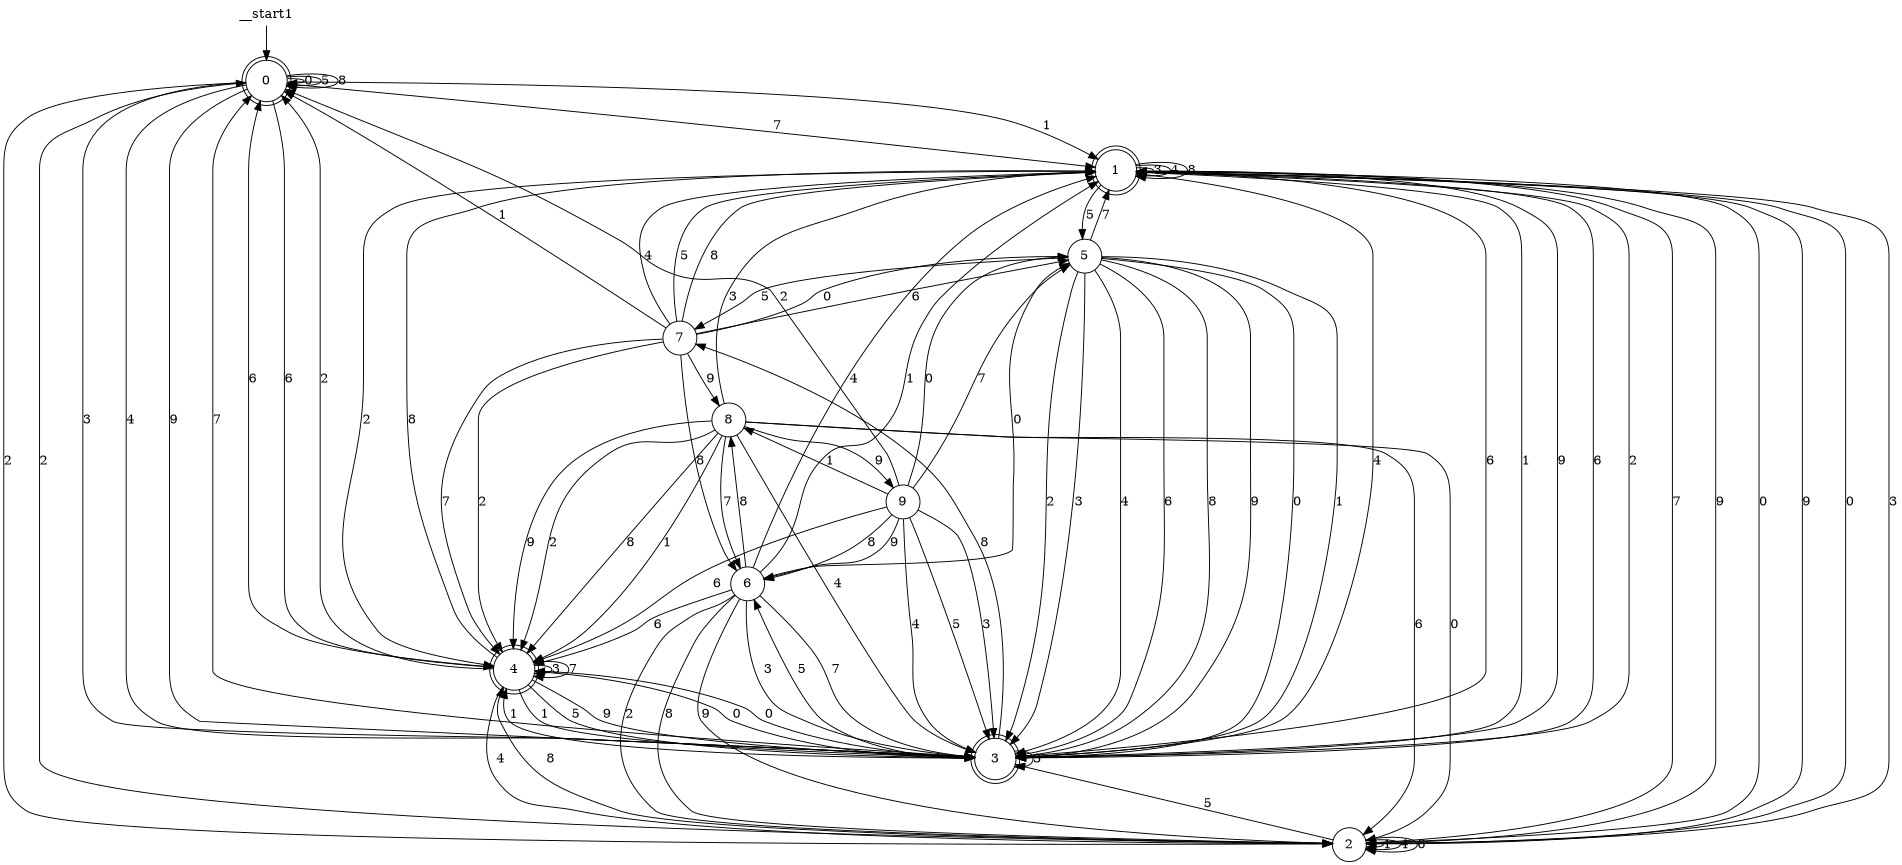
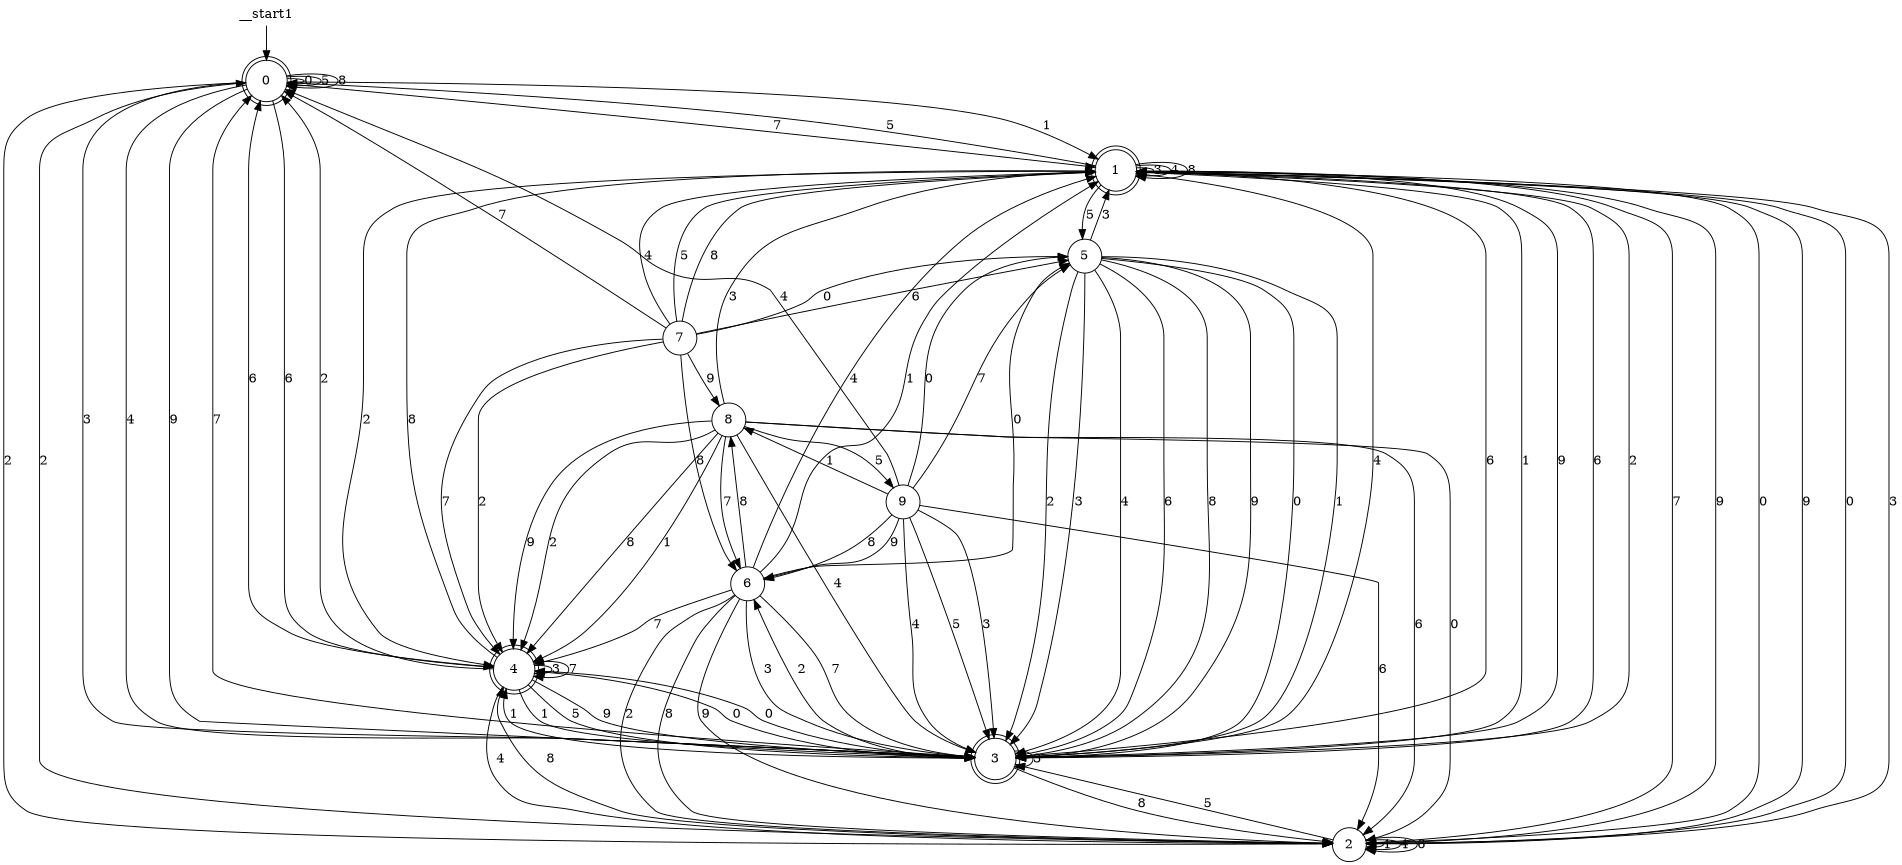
edge "1" -> "0": added, label "5"
edge "7" -> "0": label "1" -> "7"
edge "5" -> "1": label "7" -> "3"
edge "5" -> "7": removed, label "5"
edge "9" -> "0": label "2" -> "4"
edge "8" -> "9": label "9" -> "5"
edge "3" -> "7": now "3" -> "2"
edge "9" -> "4": now "9" -> "2"
edge "6" -> "4": label "6" -> "7"
edge "3" -> "6": label "5" -> "2"
